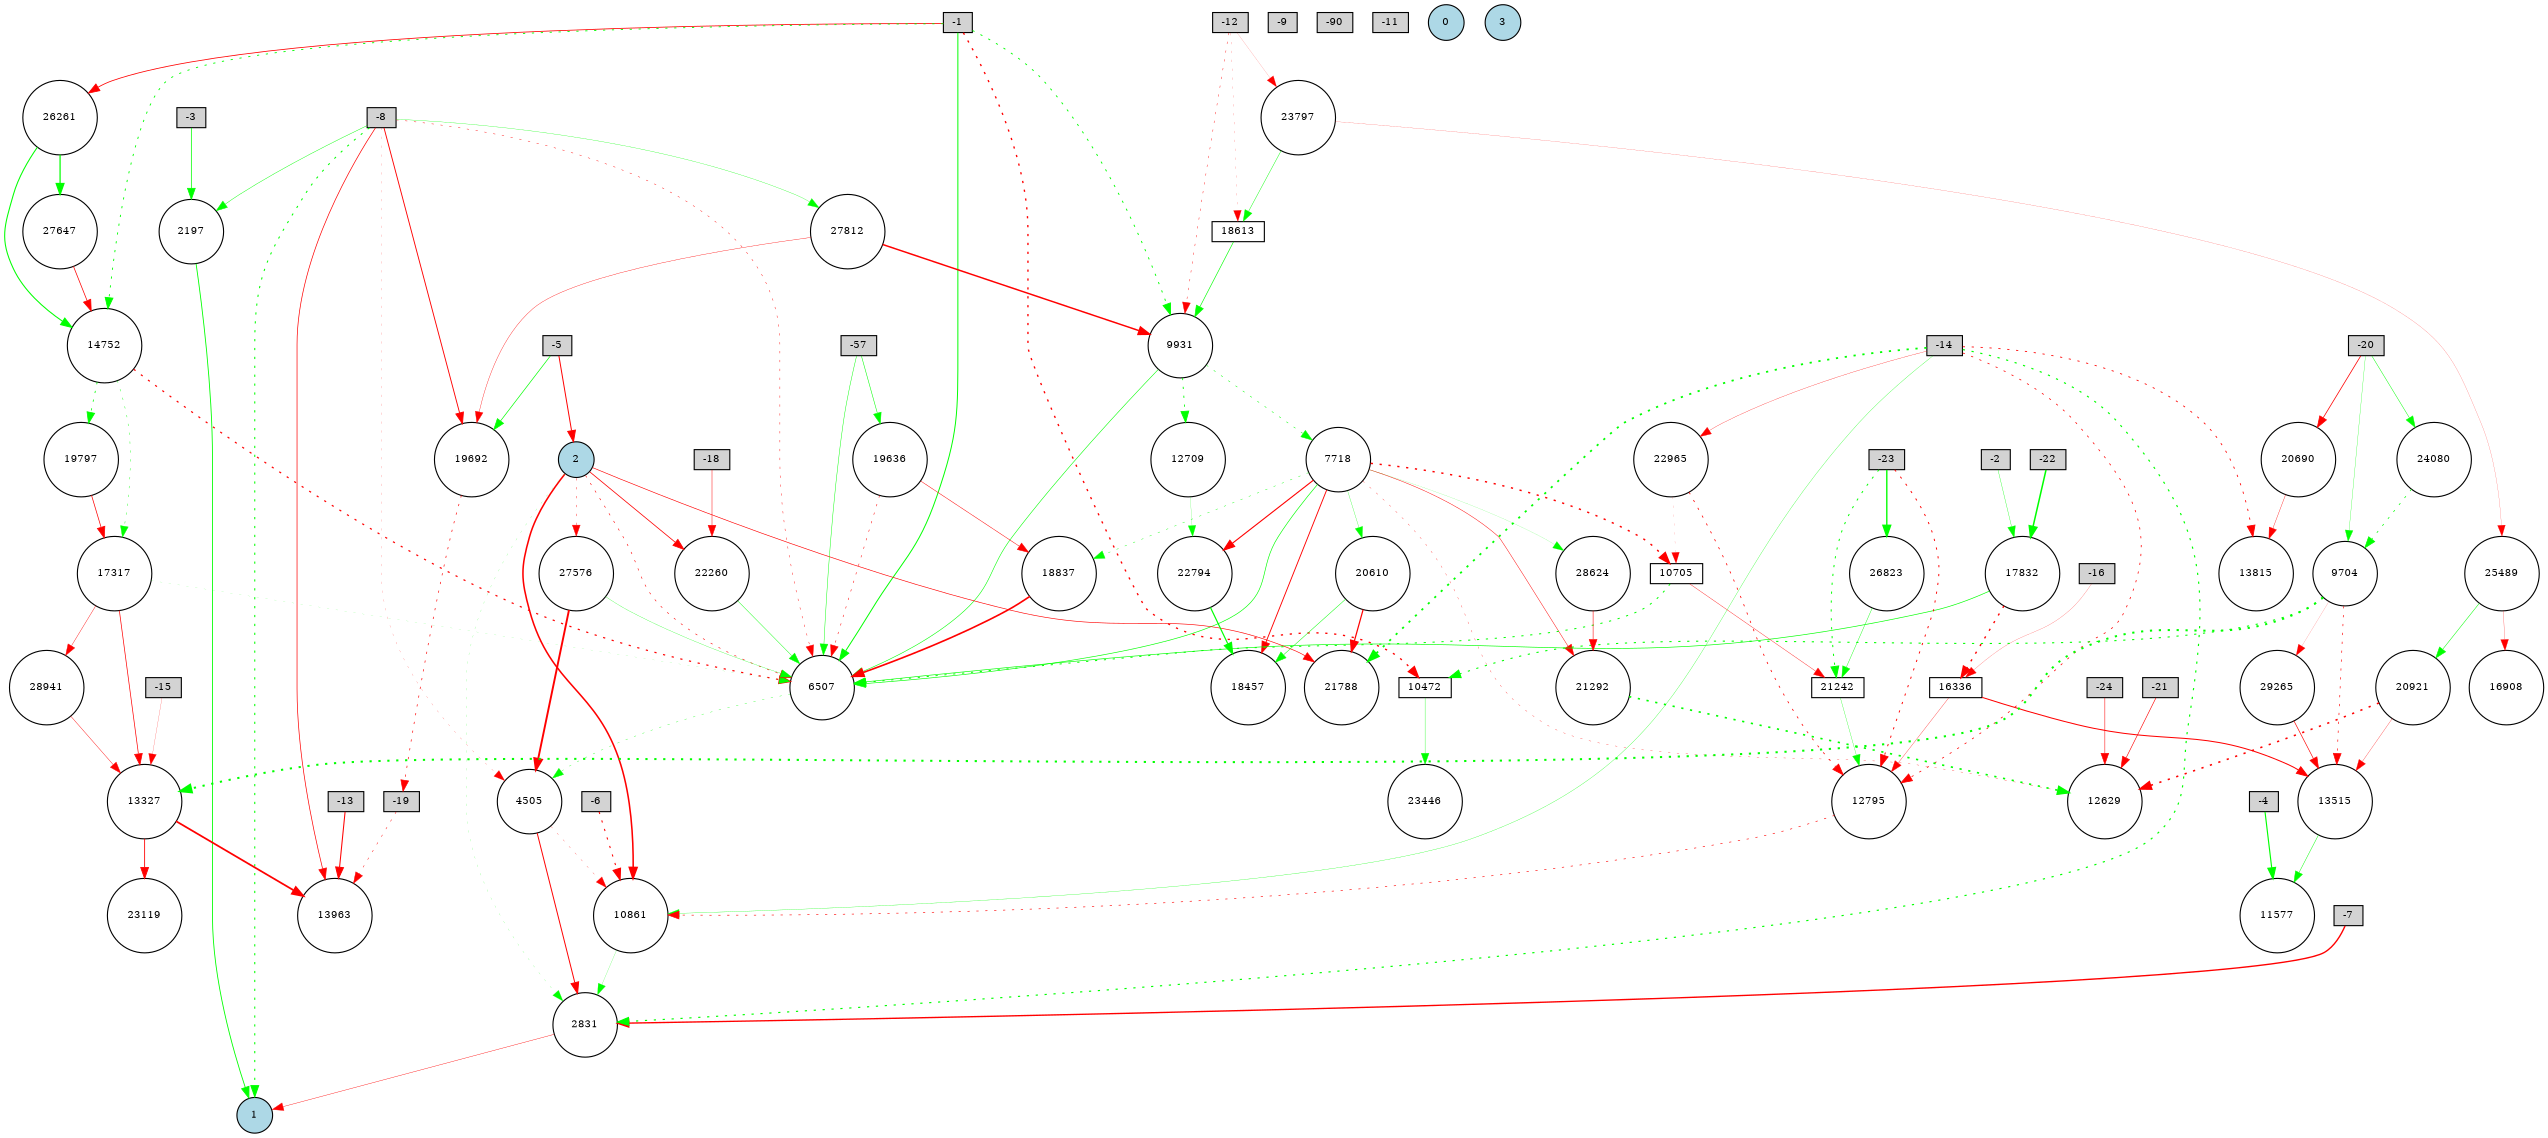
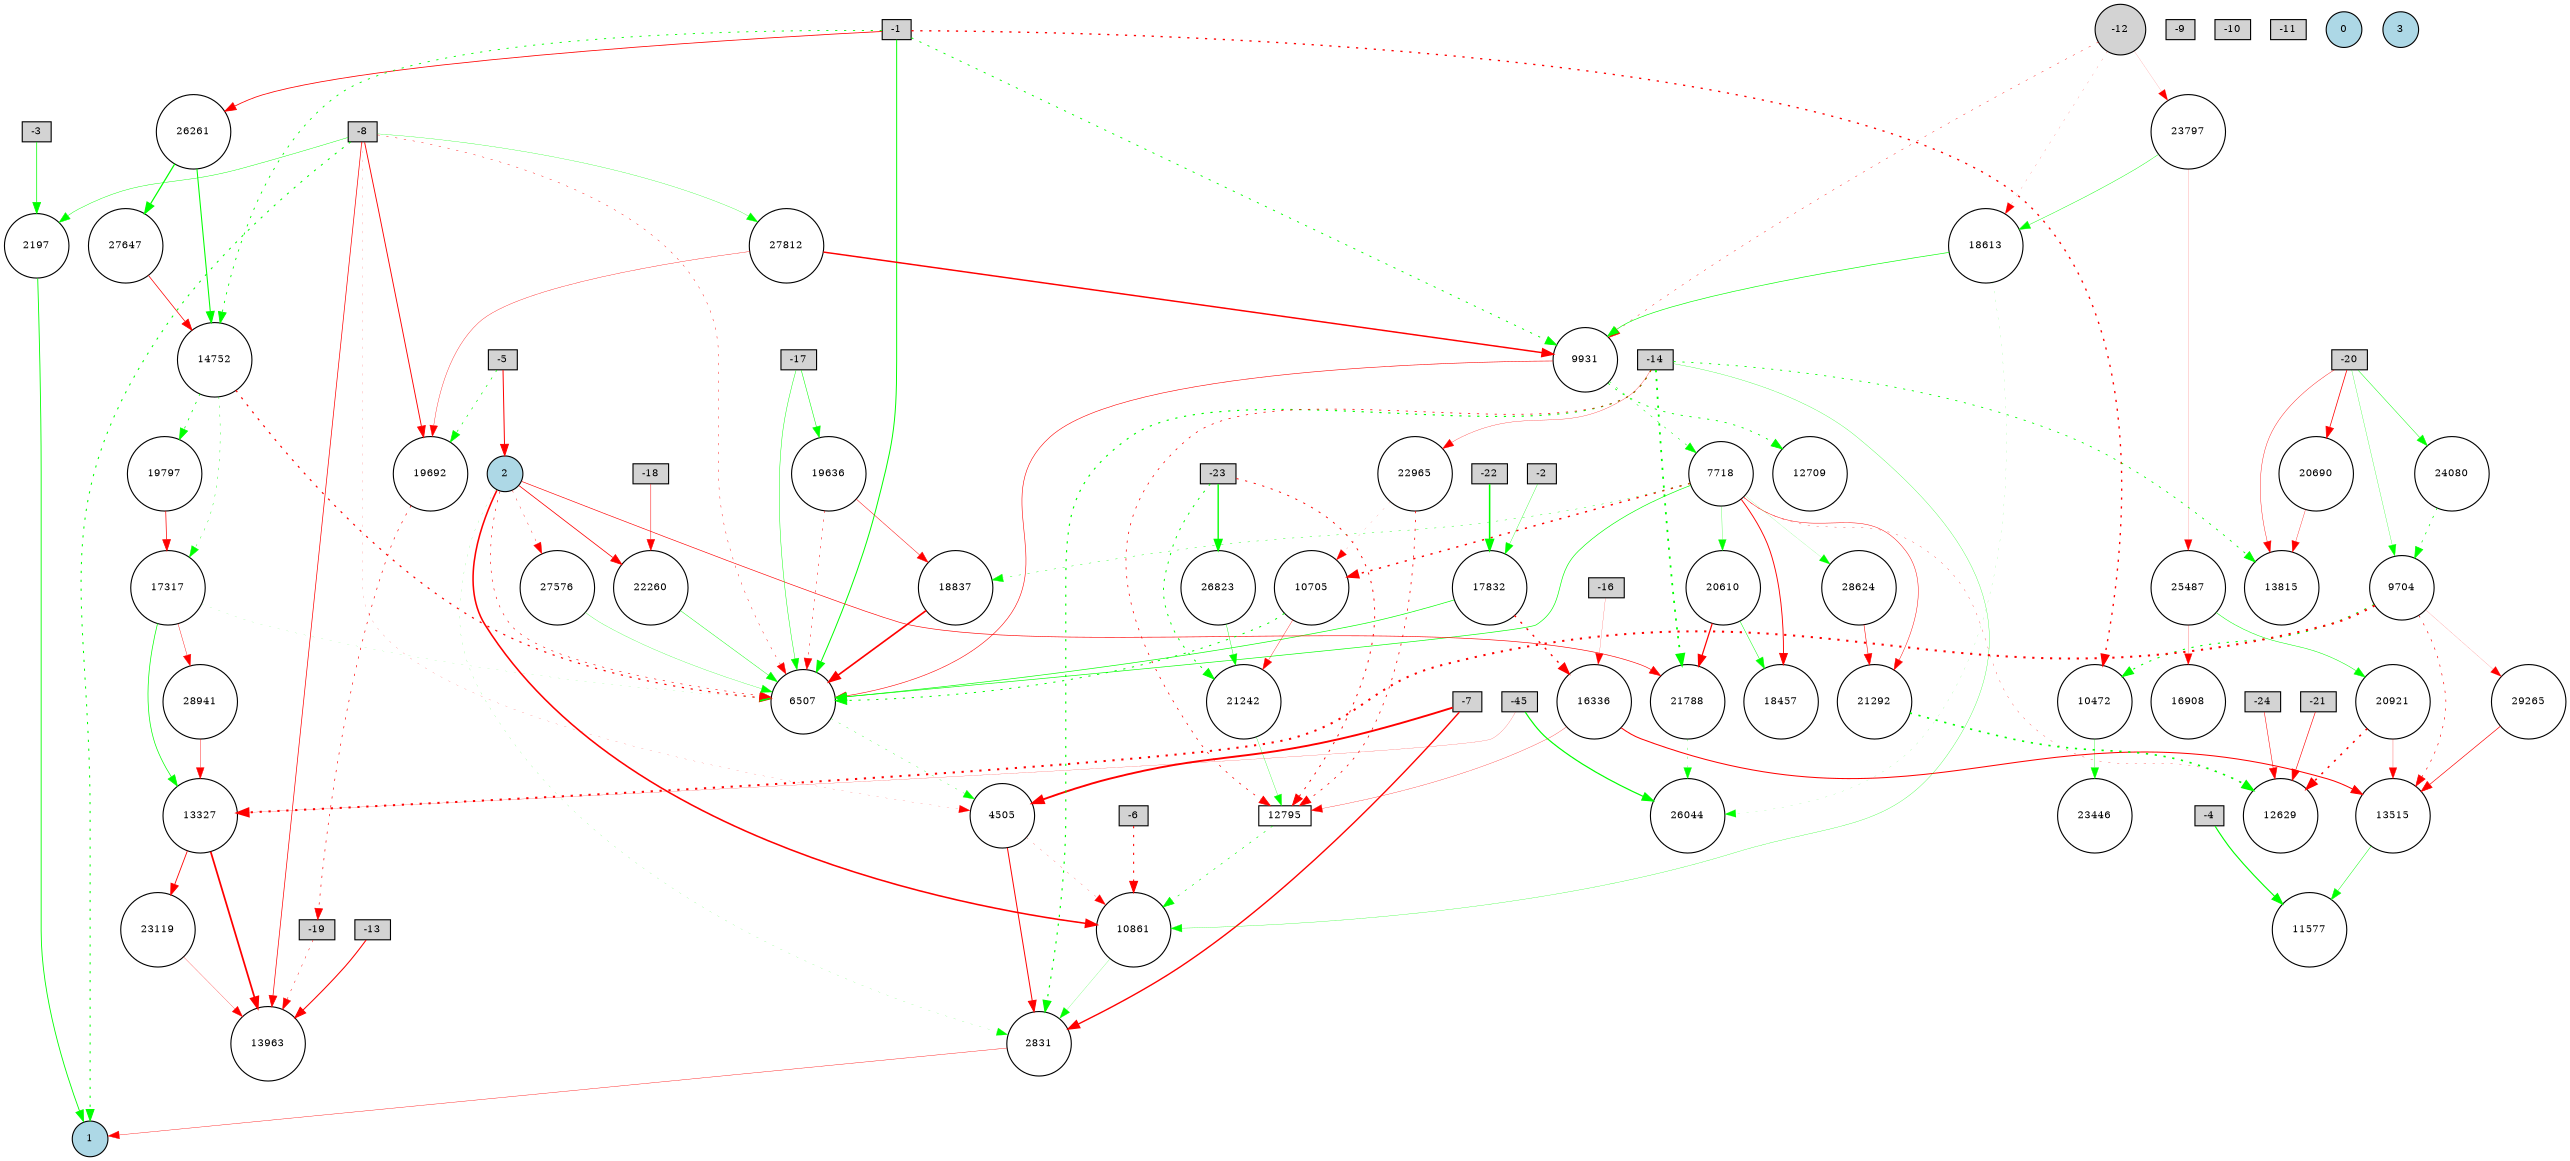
node "-12": shape box -> circle
node "-90": label "-90" -> "-10"
node "18613": shape box -> circle
node "-57": label "-57" -> "-17"
edge "-14" -> "13815": color red -> green
edge "-5" -> "19692": style solid -> dotted
edge "-20" -> "13815": added
edge "9931" -> "6507": color green -> red
node "22794": removed
node "10705": shape box -> circle
node "25489": label "25489" -> "25487"
edge "17317" -> "13327": color red -> green
edge "27576" -> "4505": now "-7" -> "4505"
node "-15": label "-15" -> "-45"
node "10472": shape box -> circle
node "21242": shape box -> circle
node "16336": shape box -> circle
edge "9704" -> "13327": color green -> red
node "12795": shape circle -> box
node "26044": added
edge "12795" -> "10861": color red -> green
edge "23119" -> "13963": added
